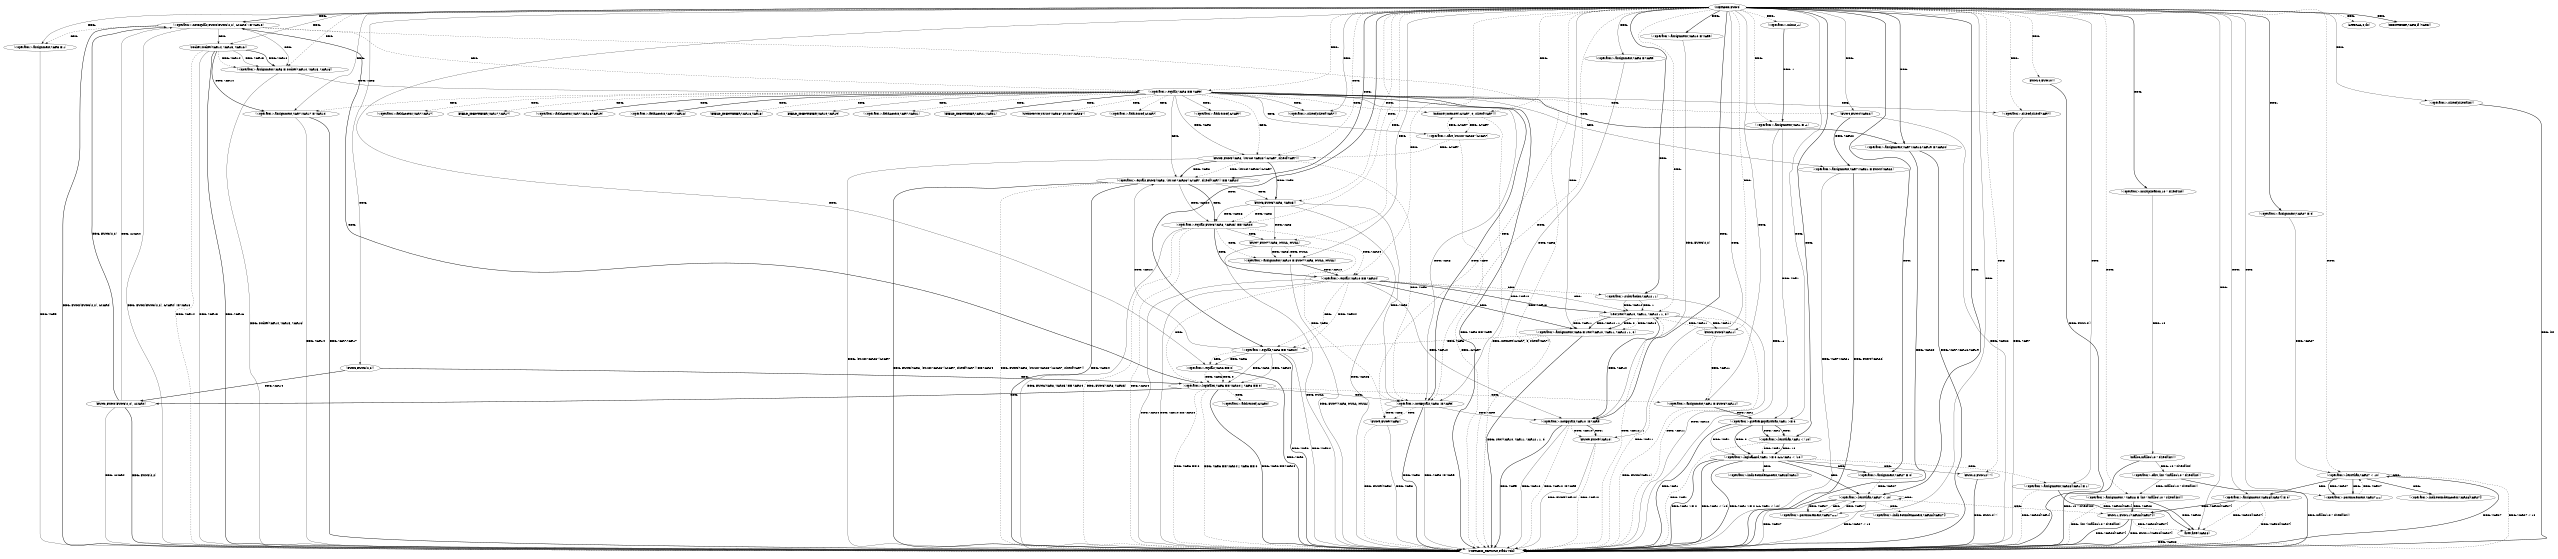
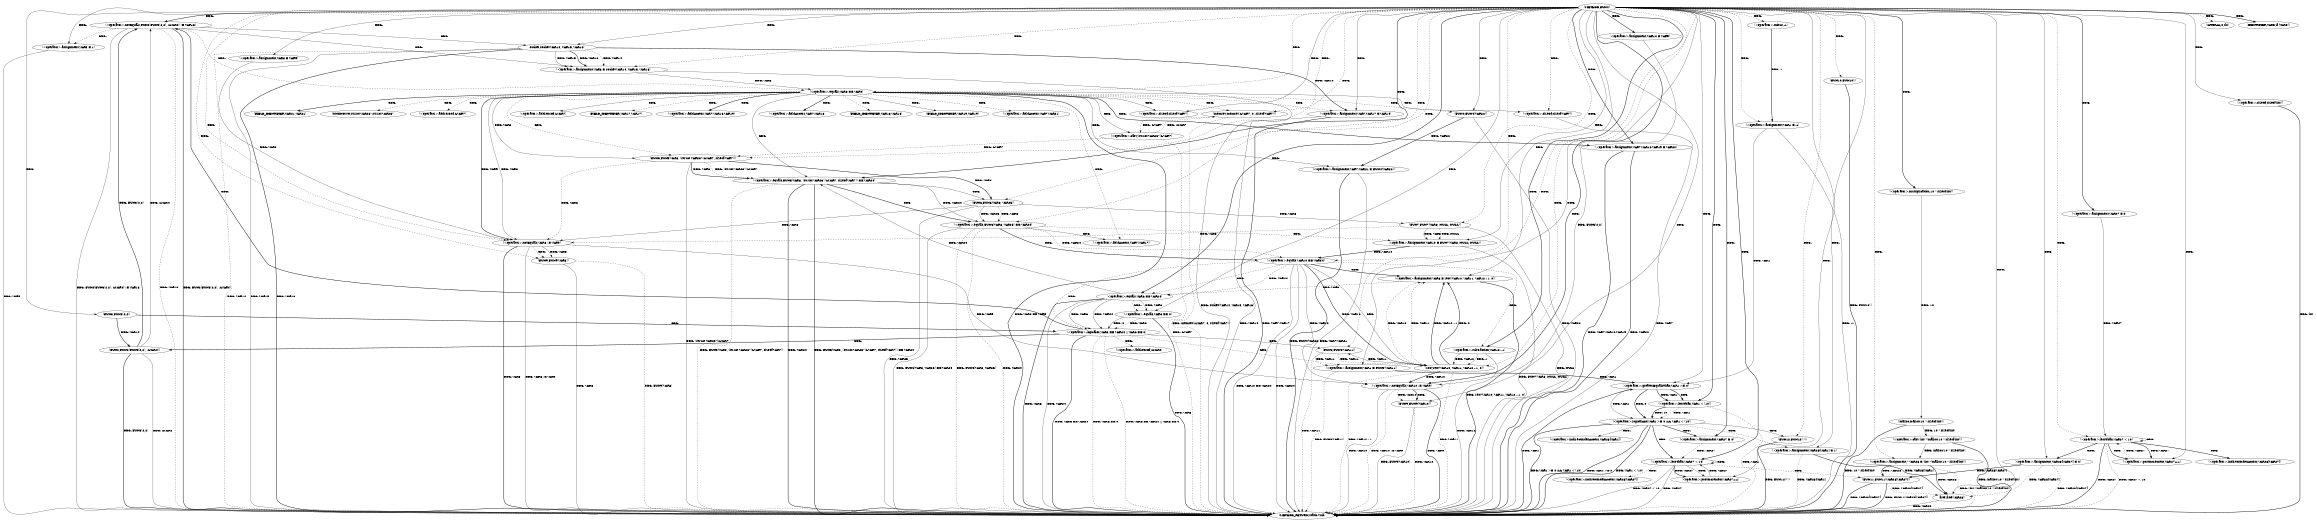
edge "(<operator>.equals,FUN6(VAR8, VAR25) == VAR24)" -> "(FUN7,FUN7(VAR8, NULL, NULL))": now "(<operator>.equals,FUN6(VAR8, VAR25) == VAR24)" -> "(<operator>.fieldAccess,VAR7.VAR17)"
edge "(<operator>.logicalOr,VAR6 == VAR24 || VAR6 == 0)" -> "(<operator>.notEquals,VAR8 != VAR9)": now "(<operator>.logicalOr,VAR6 == VAR24 || VAR6 == 0)" -> "(FUN8,FUN8(VAR11))"
edge "(<operator>.greaterEqualsThan,VAR1 >= 0)" -> "(METHOD_RETURN,static void)": reversed
